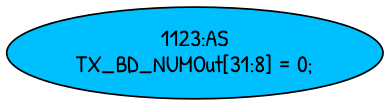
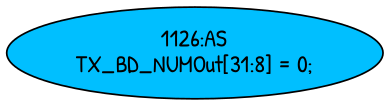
node "1123:AS TX_BD_NUMOut[31:8] = 0;": label "1123:AS TX_BD_NUMOut[31:8] = 0;" -> "1126:AS TX_BD_NUMOut[31:8] = 0;"
